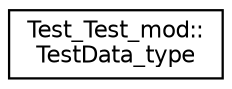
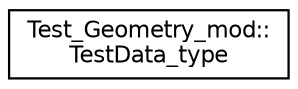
node "Test_Test_mod:: TestData_type": label "Test_Test_mod:: TestData_type" -> "Test_Geometry_mod:: TestData_type"
